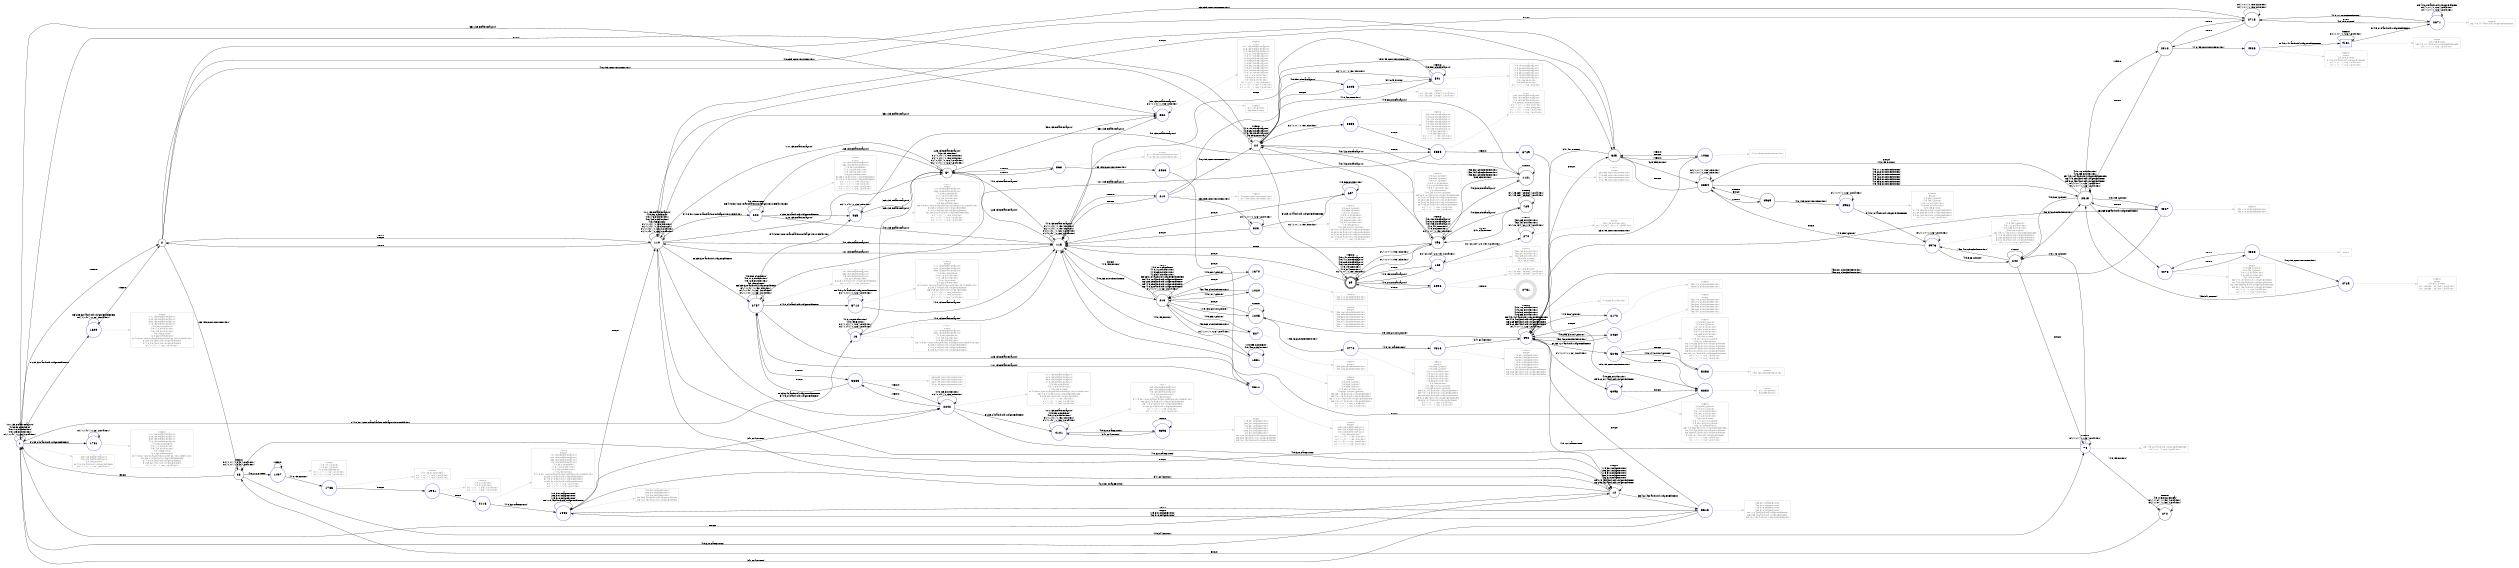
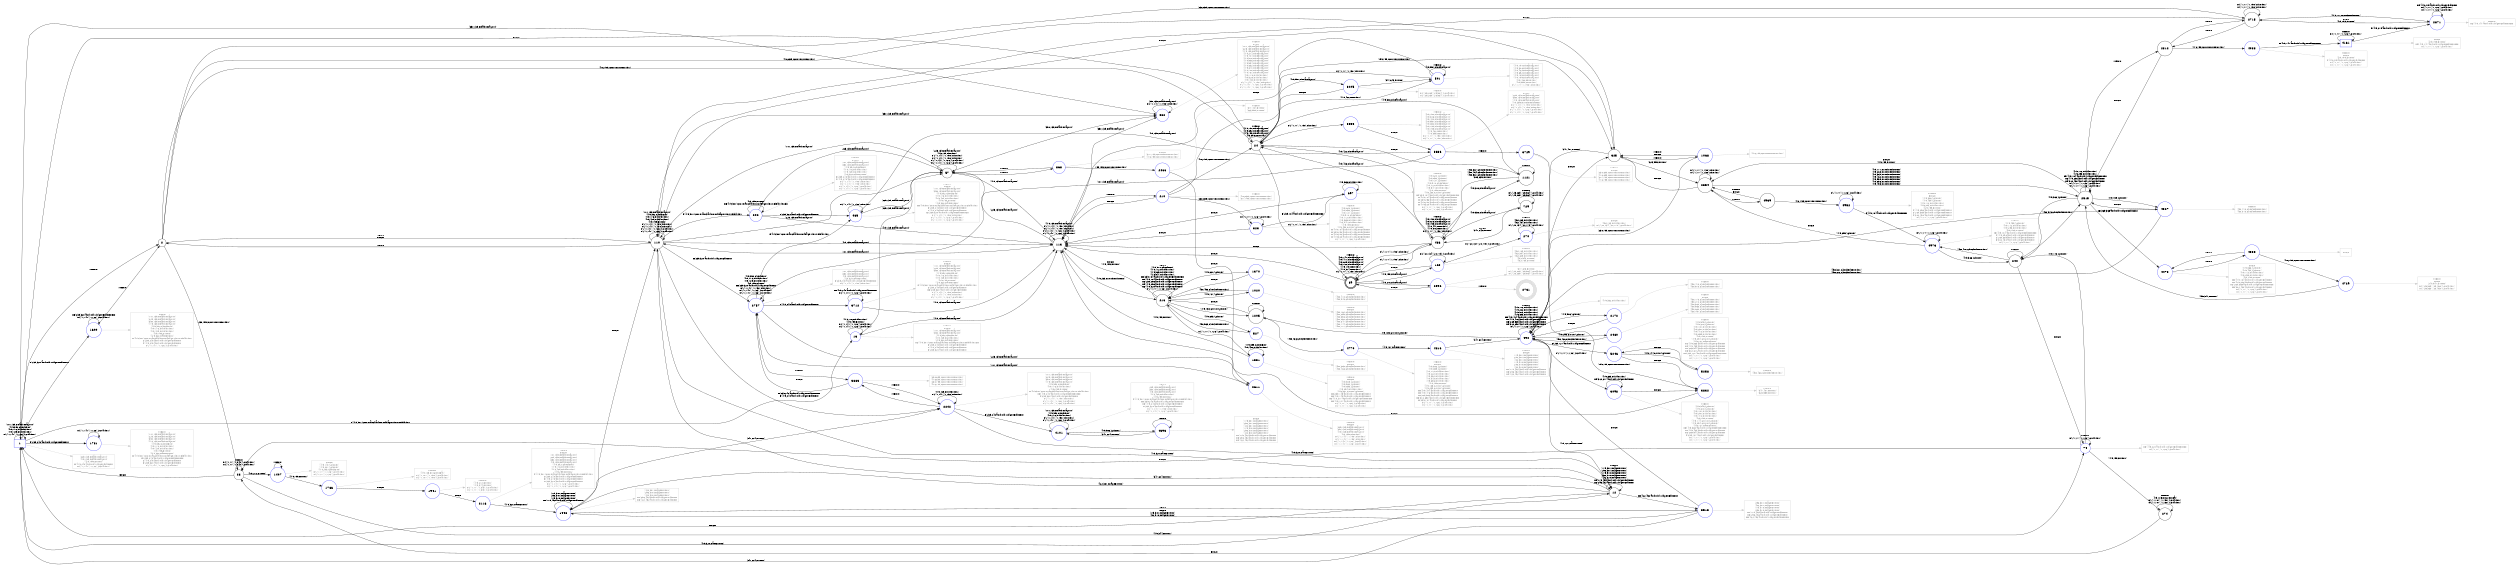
node "496": label "496" -> "486"
edge "4101" -> "4393": label "(479,320,DateButton)" -> "(479,586,Spinner)"
node "1": shape circle -> box
